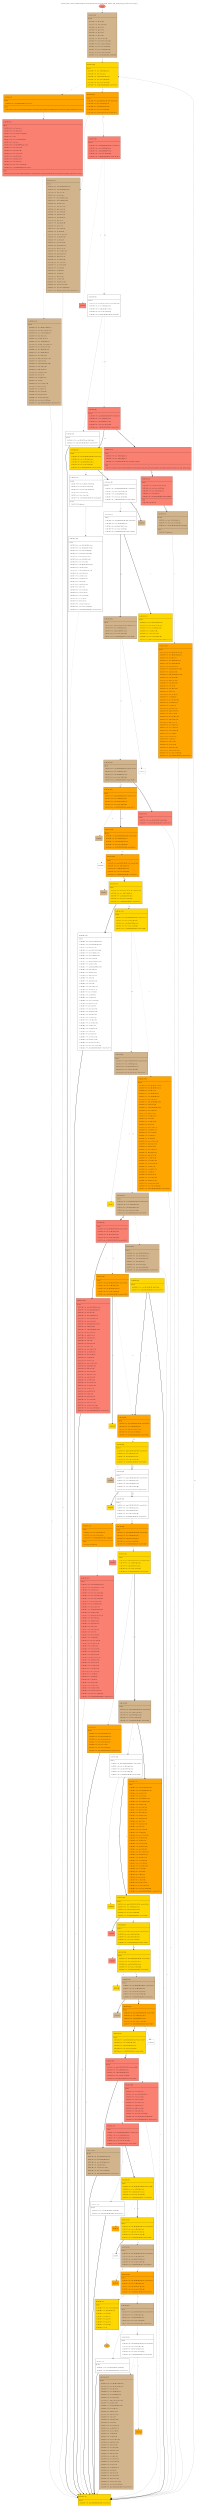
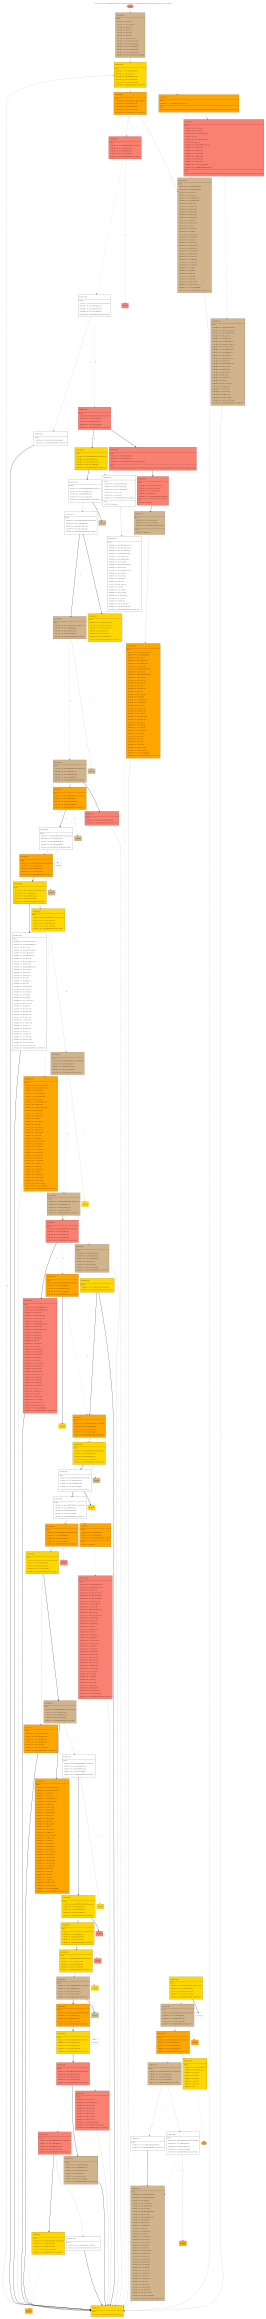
node "0x402cc3": fillcolor white -> tan
node "0x401e58 [28]": fillcolor orange -> white
edge "0x4020f8 [28]" -> "0x402114 [28]": removed, label "3"
edge "0x402ba7 [15]" -> "0x402d61 [5]": now "0x402ba7 [15]" -> "0x4024cd [147]"
